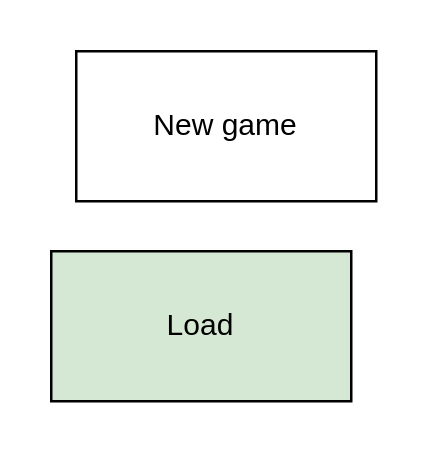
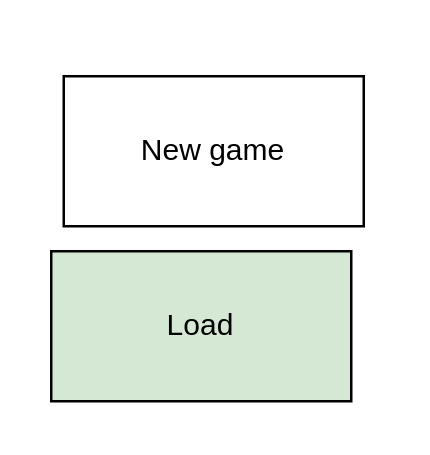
node "New game": moved (226, 126) -> (214, 151)
